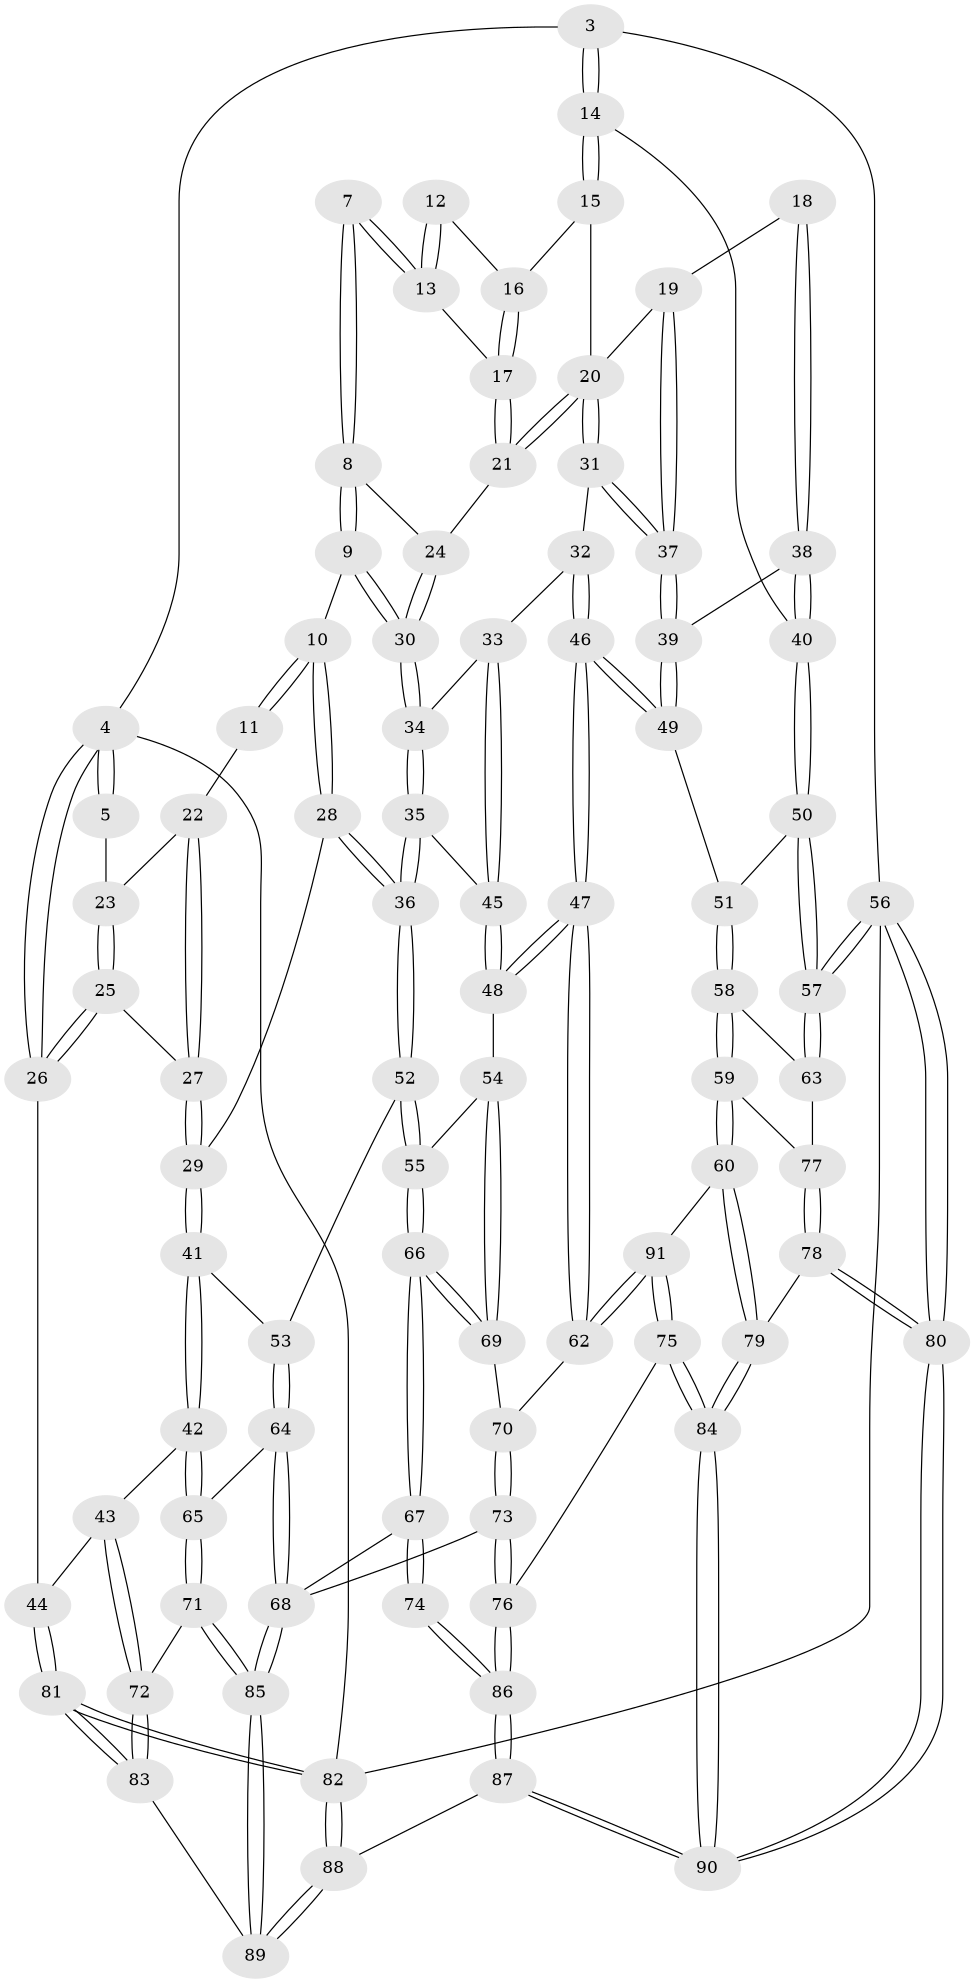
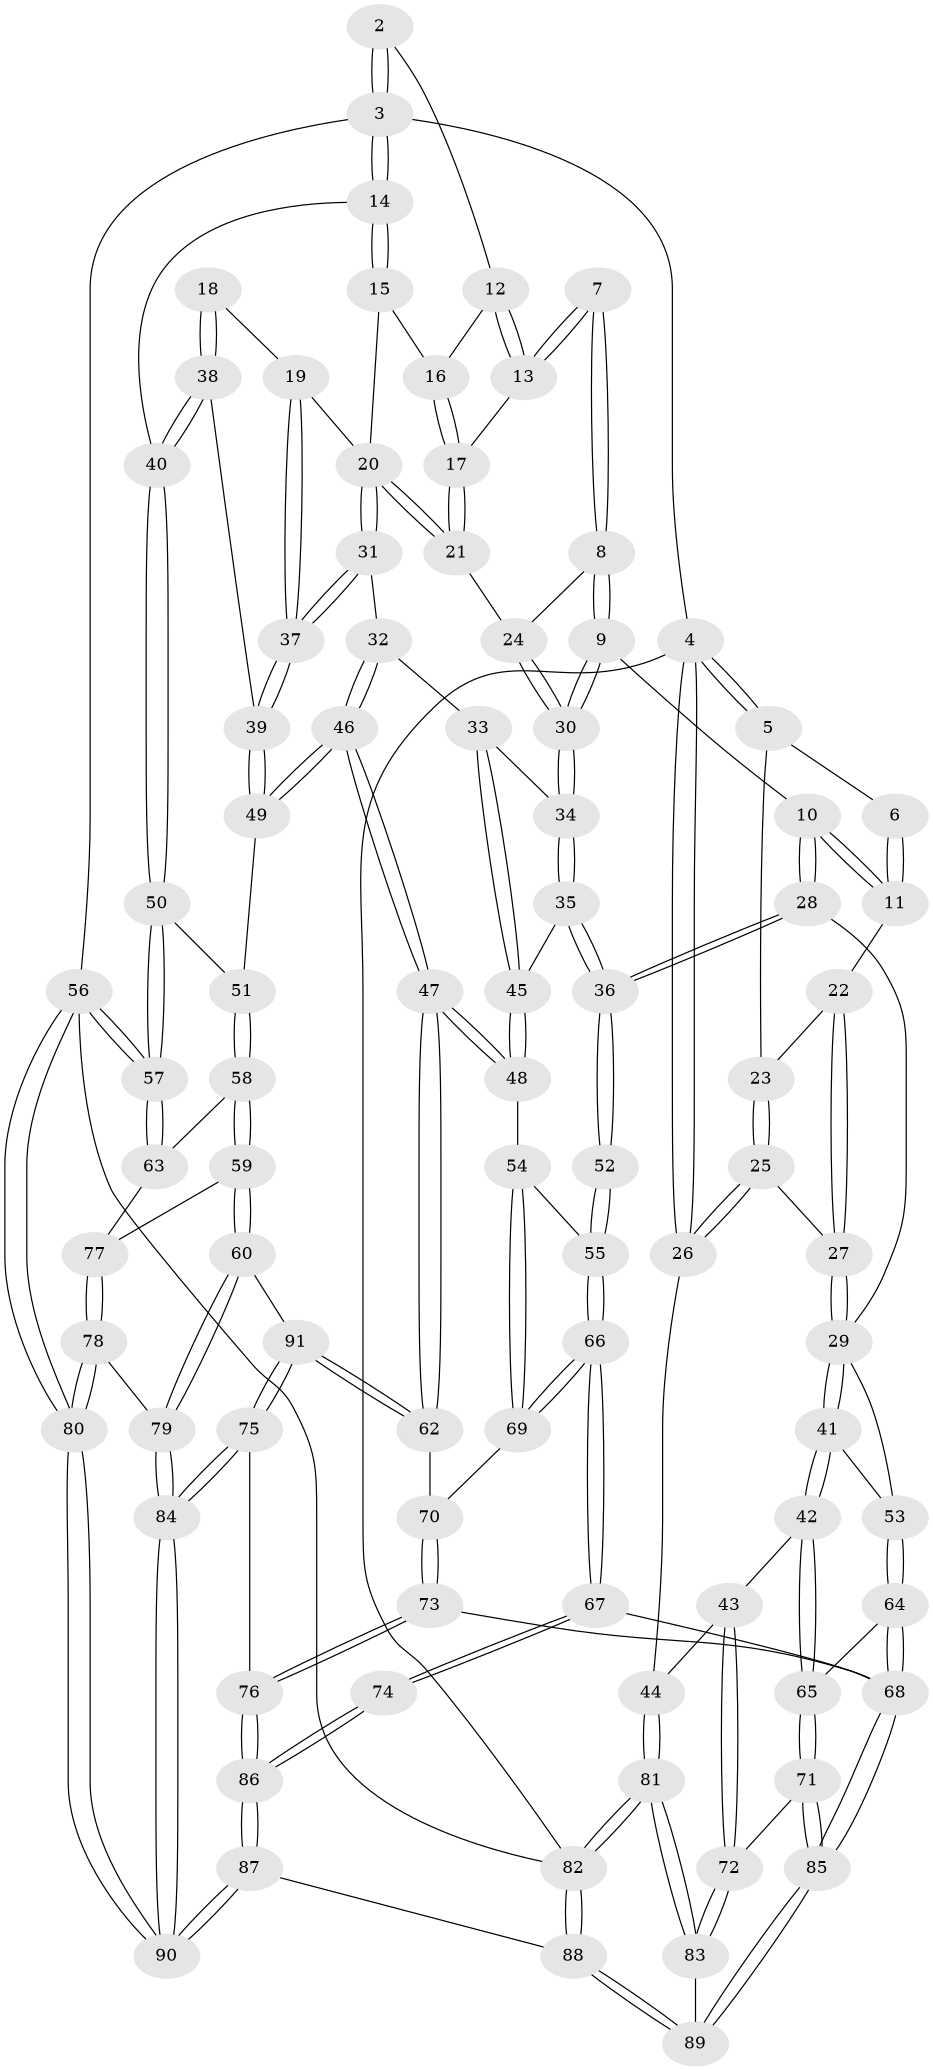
node "2": added
node "6": added
edge "52" -- "53": now "29" -- "53"
